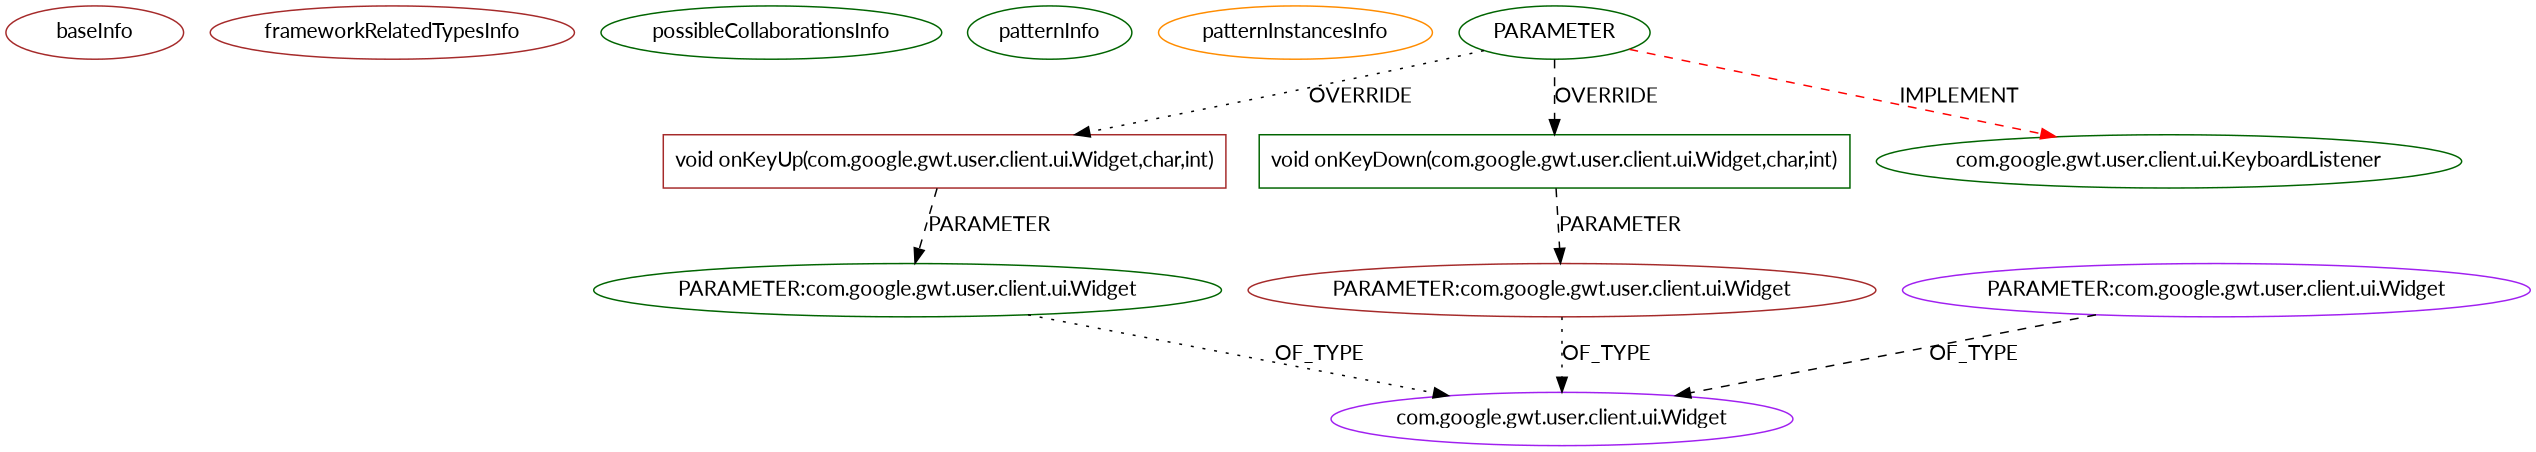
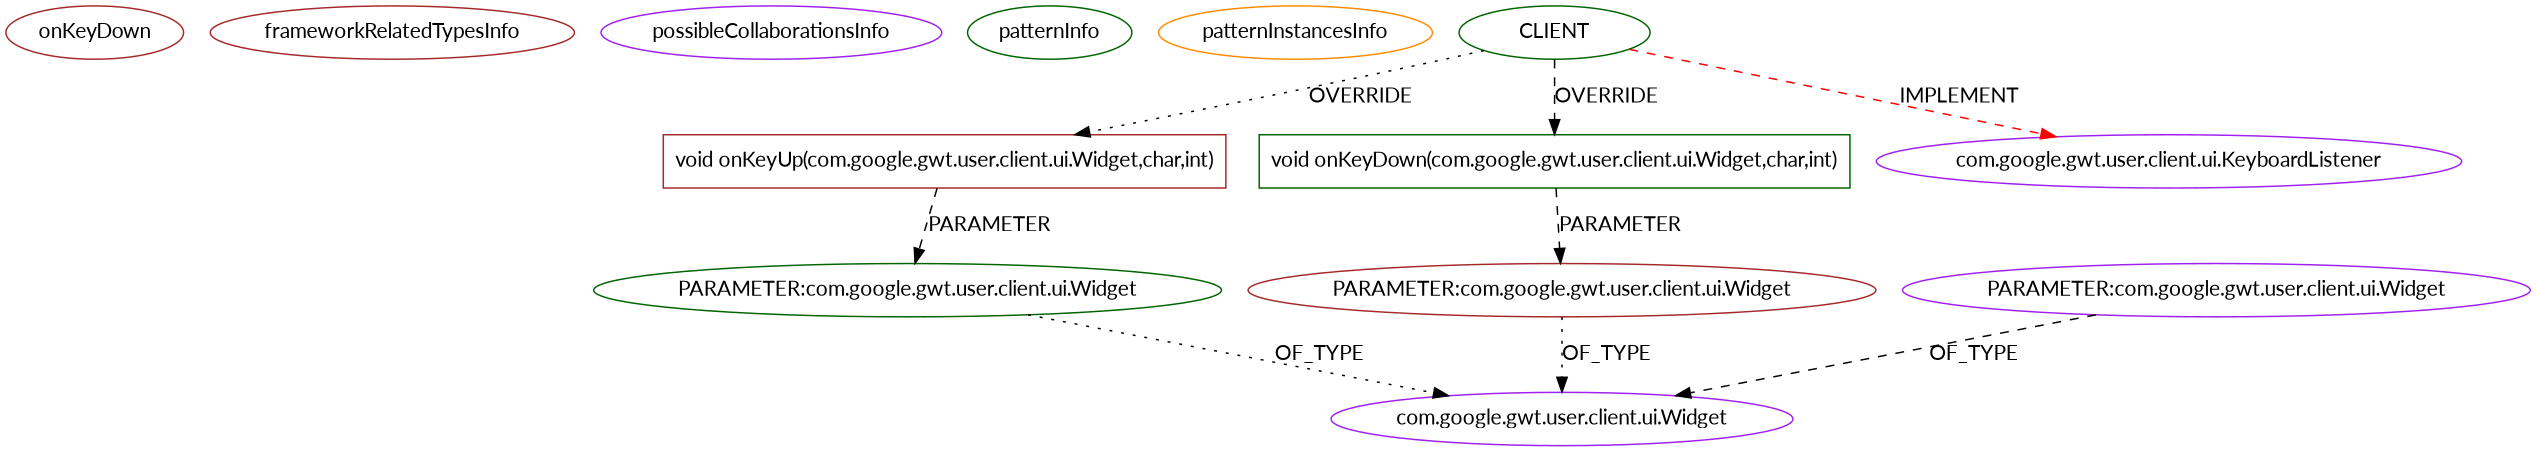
node "baseInfo": label "baseInfo" -> "onKeyDown"
node "possibleCollaborationsInfo": color darkgreen -> purple
node "PARAMETER": label "PARAMETER" -> "CLIENT"
node "com.google.gwt.user.client.ui.KeyboardListener": color darkgreen -> purple
